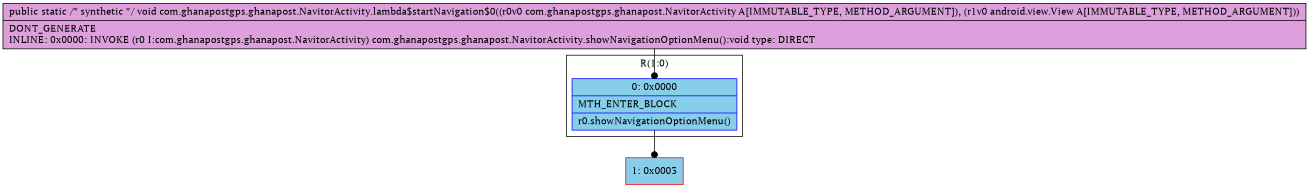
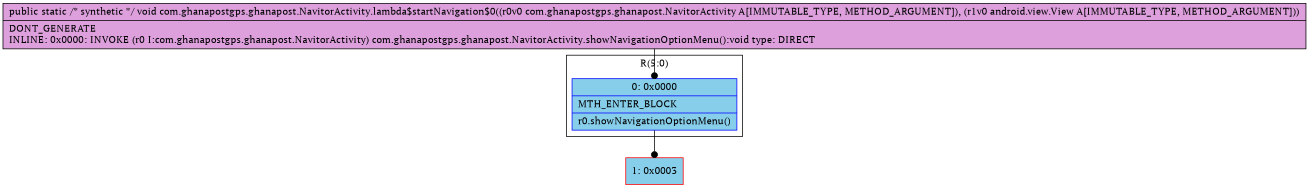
cluster "R(1:0)": label "R(1:0)" -> "R(5:0)"
